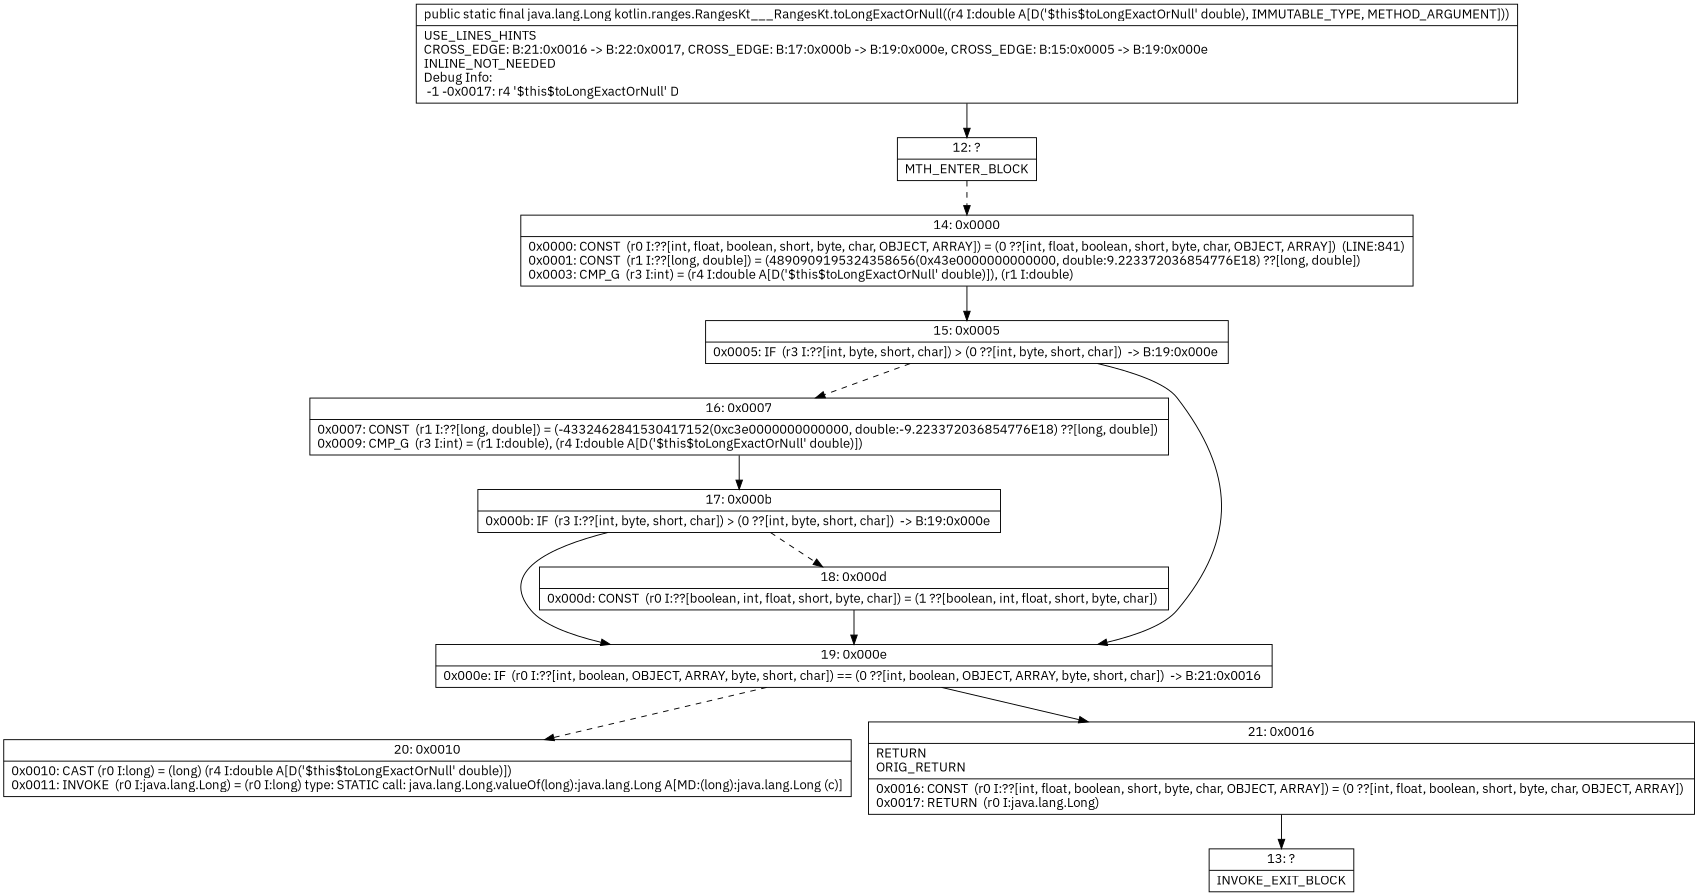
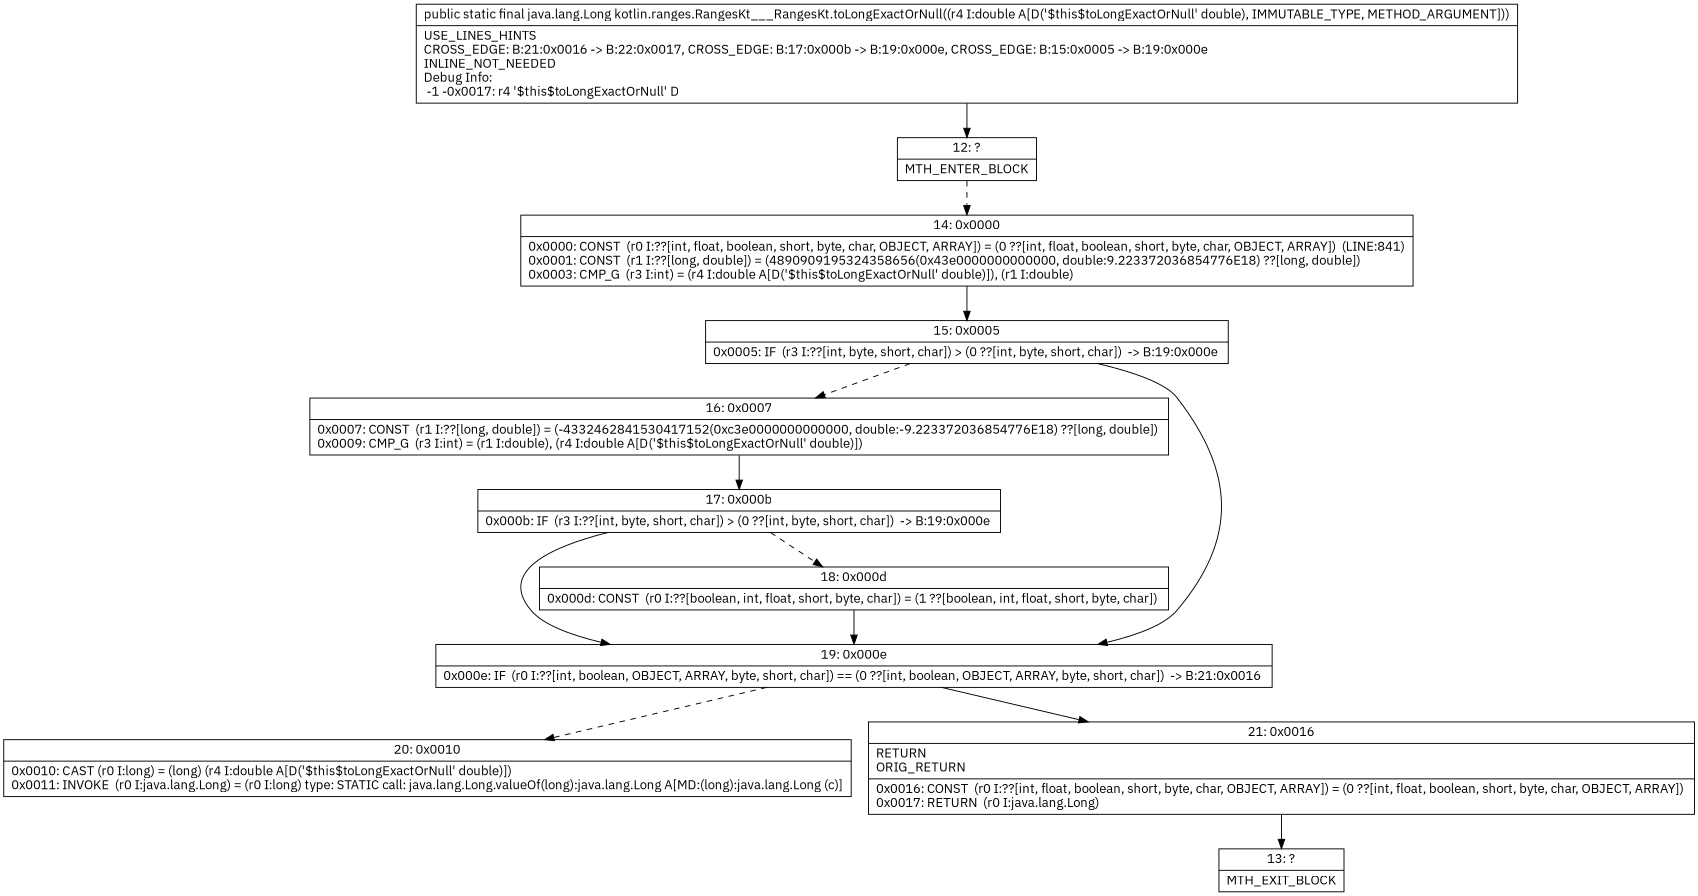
node "13: ?": text "INVOKE_EXIT_BLOCK" -> "MTH_EXIT_BLOCK"
